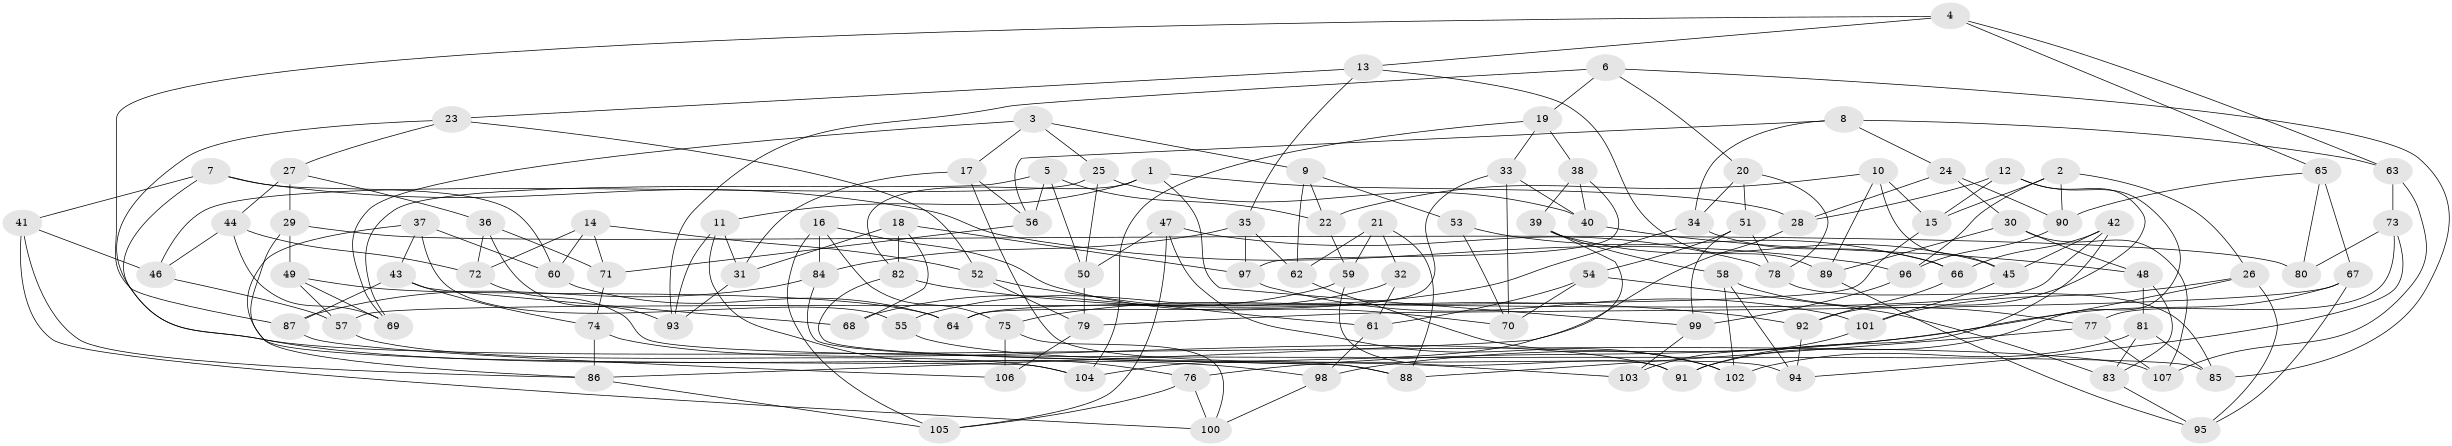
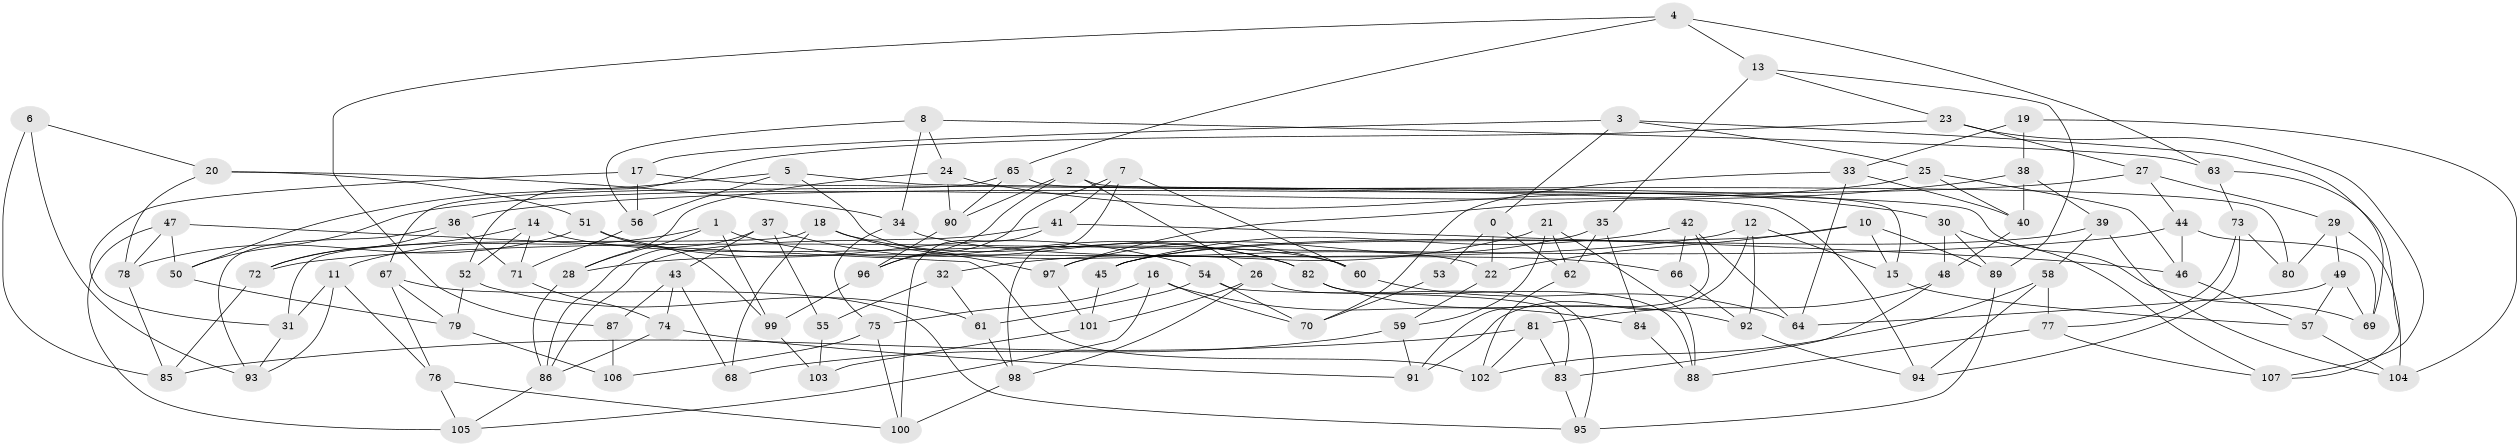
edge "6" -- "19": removed
node "9": label "9" -> "0"
edge "53" -- "66": removed
edge "84" -- "87": removed
